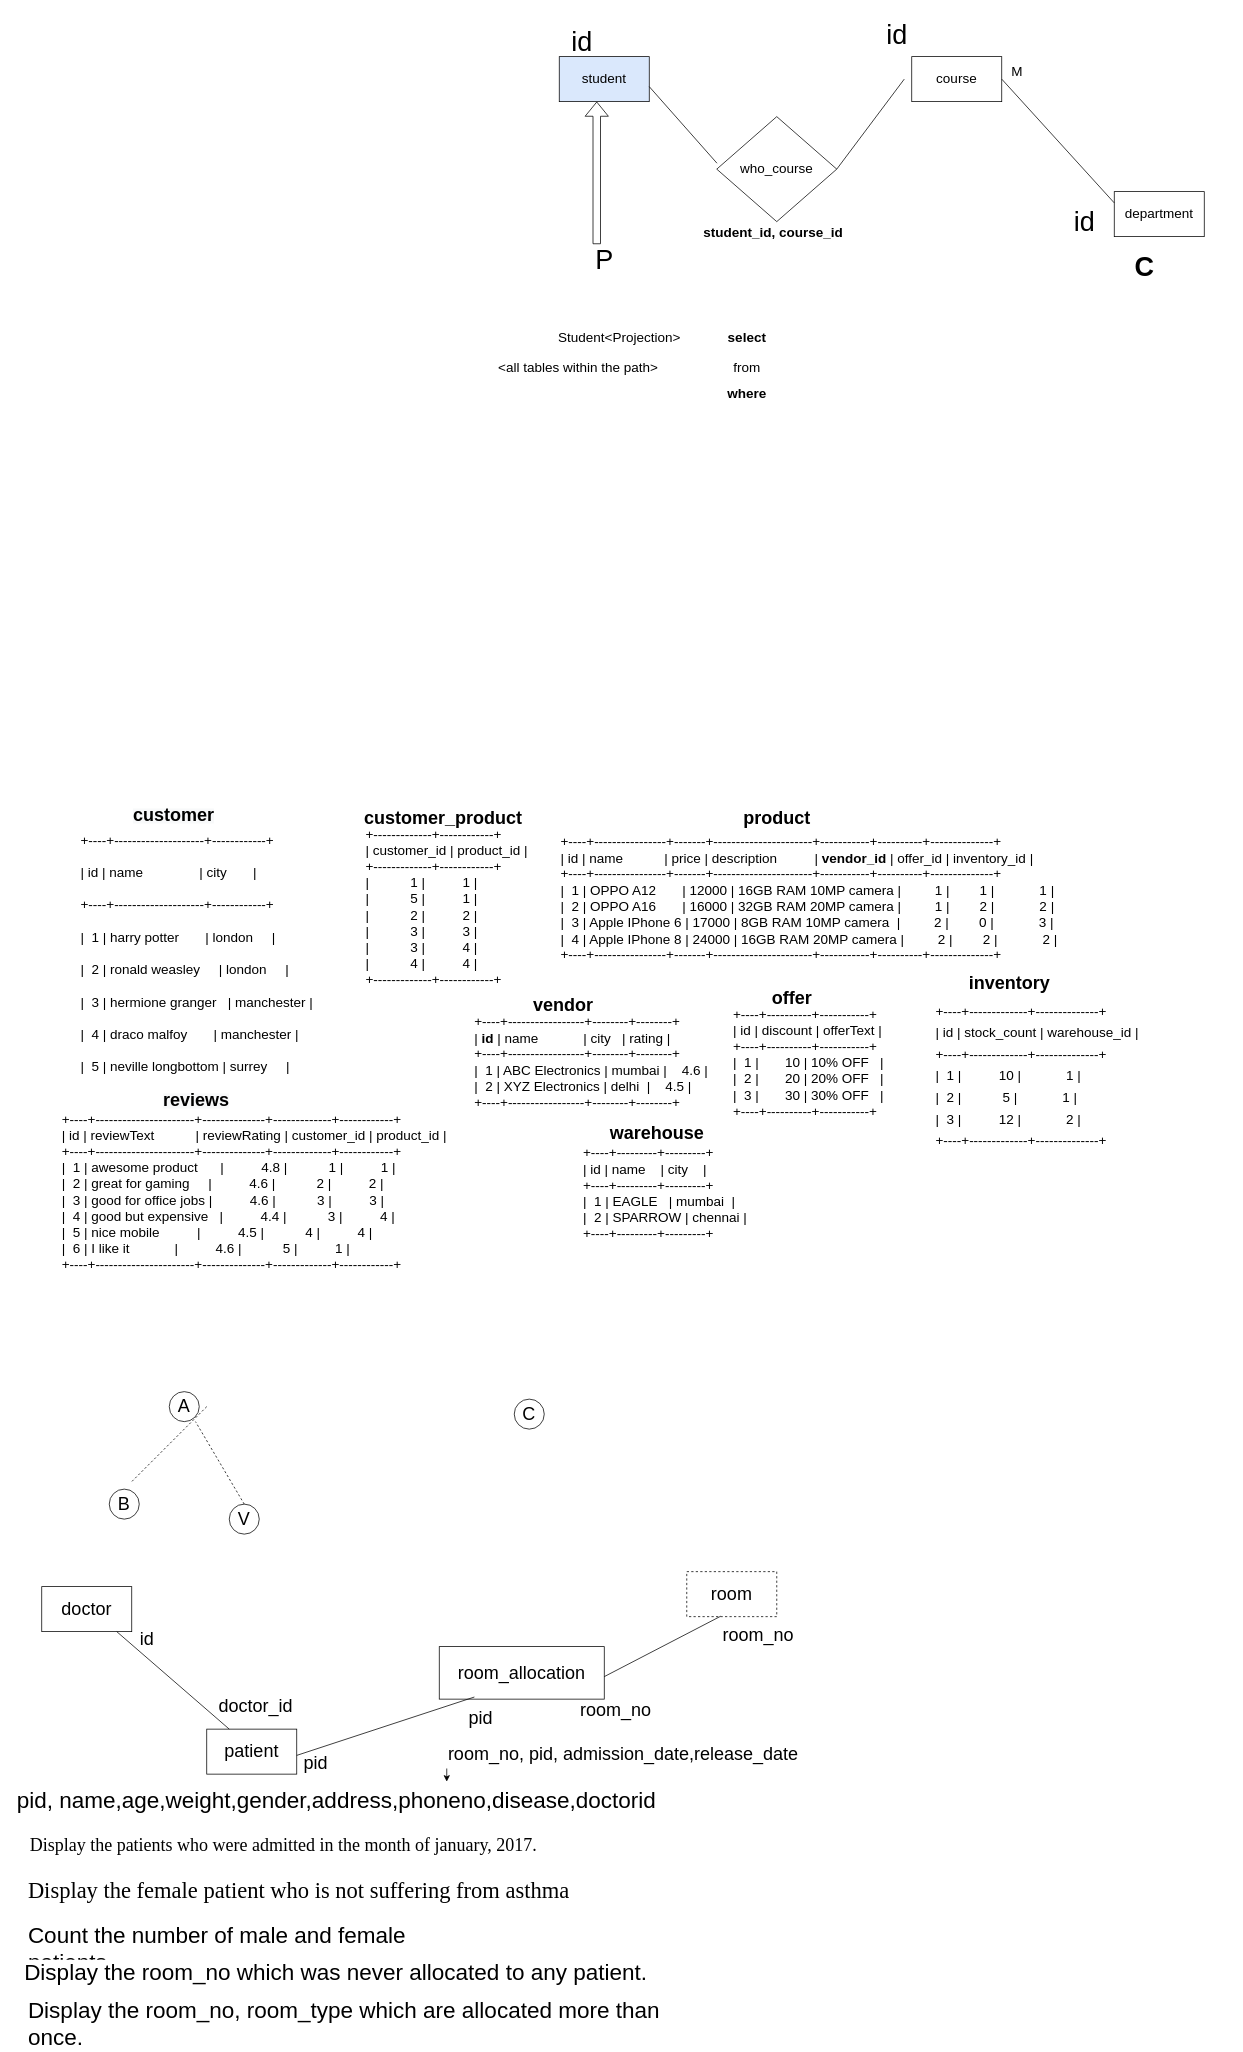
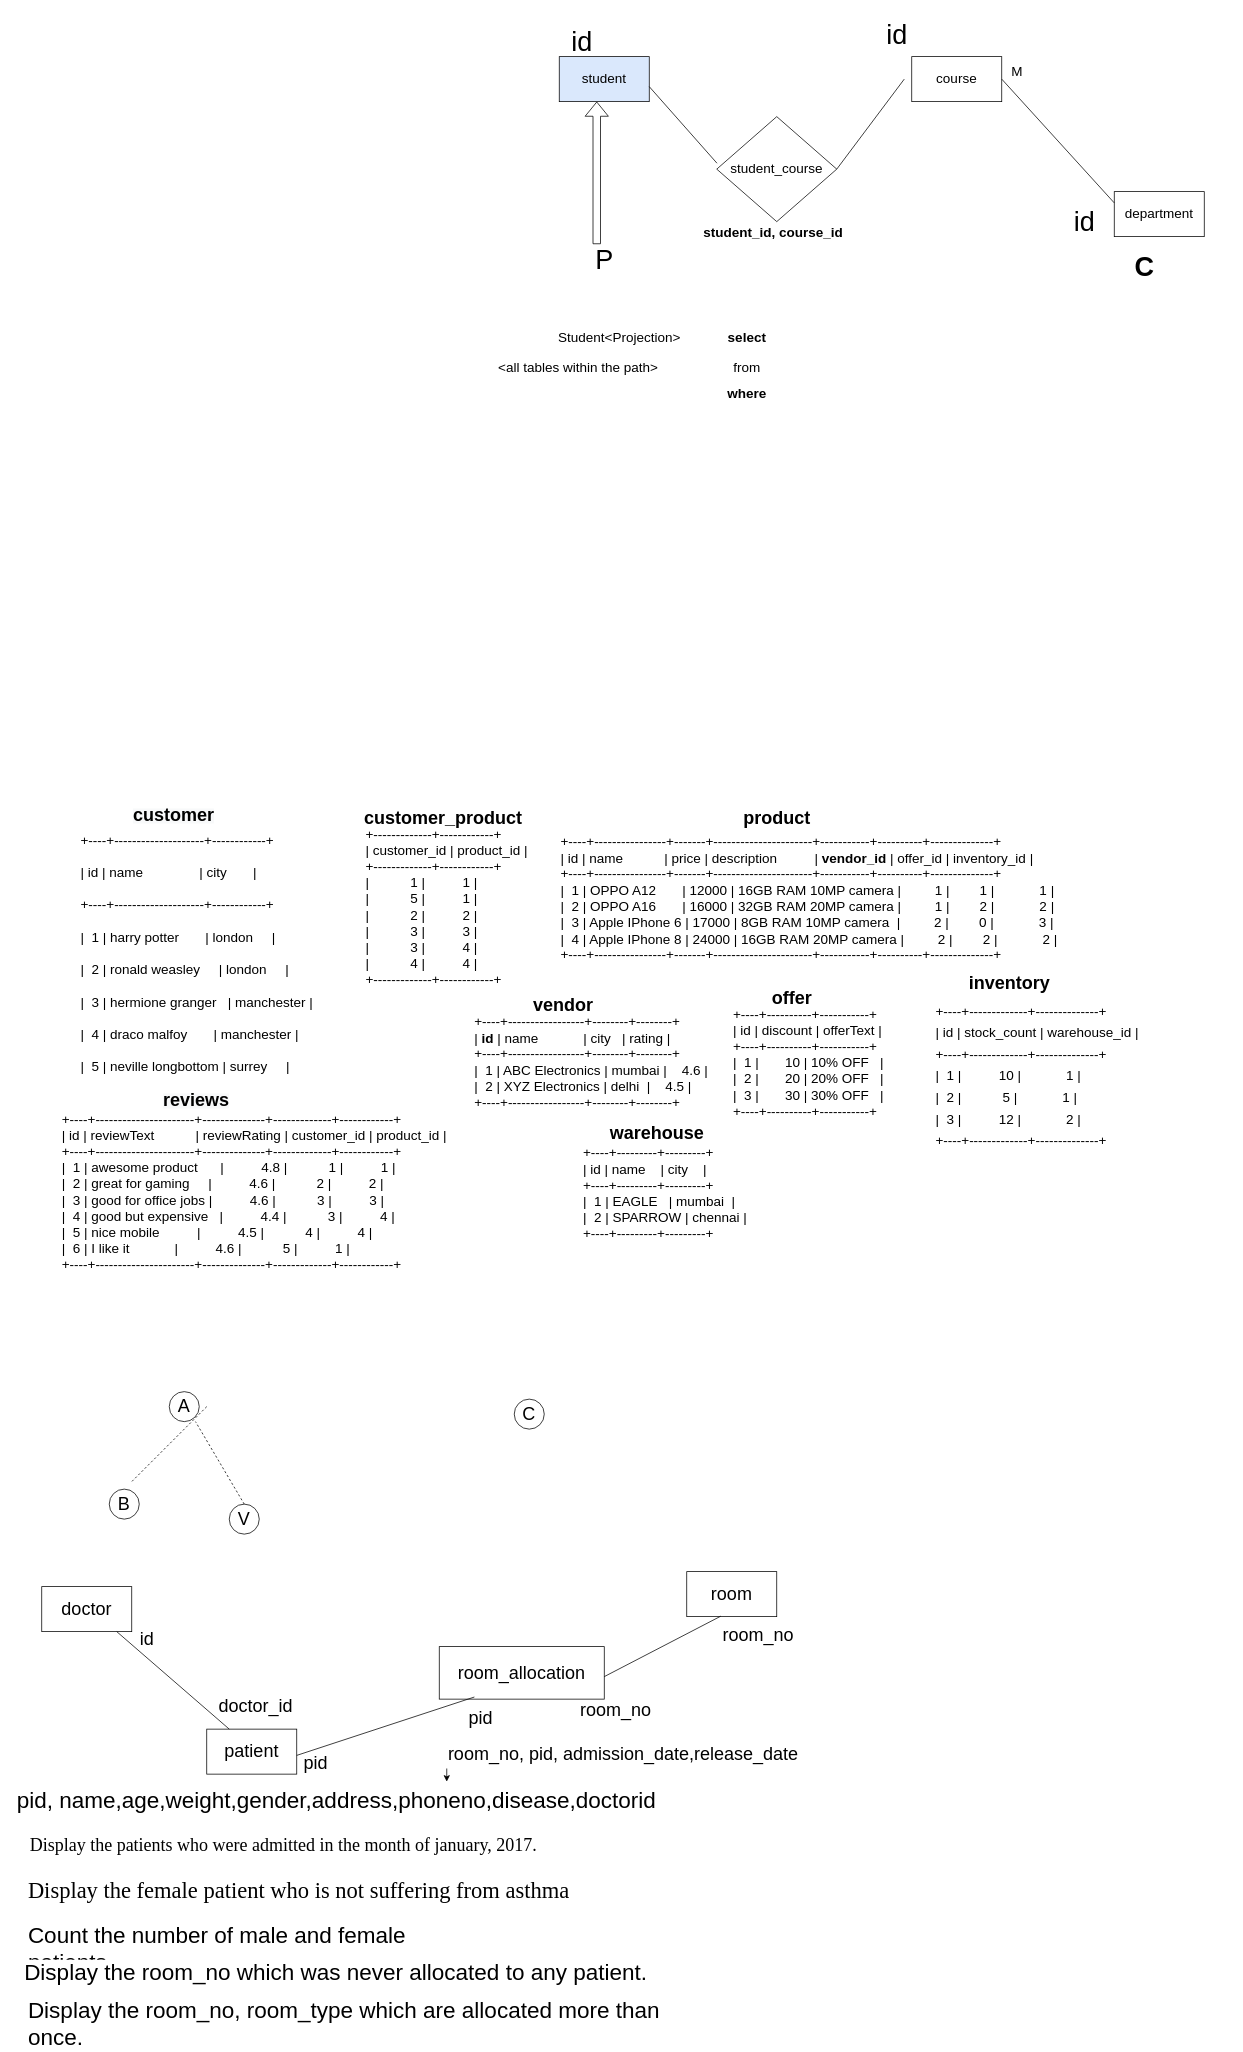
node "who_course": label "who_course" -> "student_course"
node "room": style dashed -> solid
